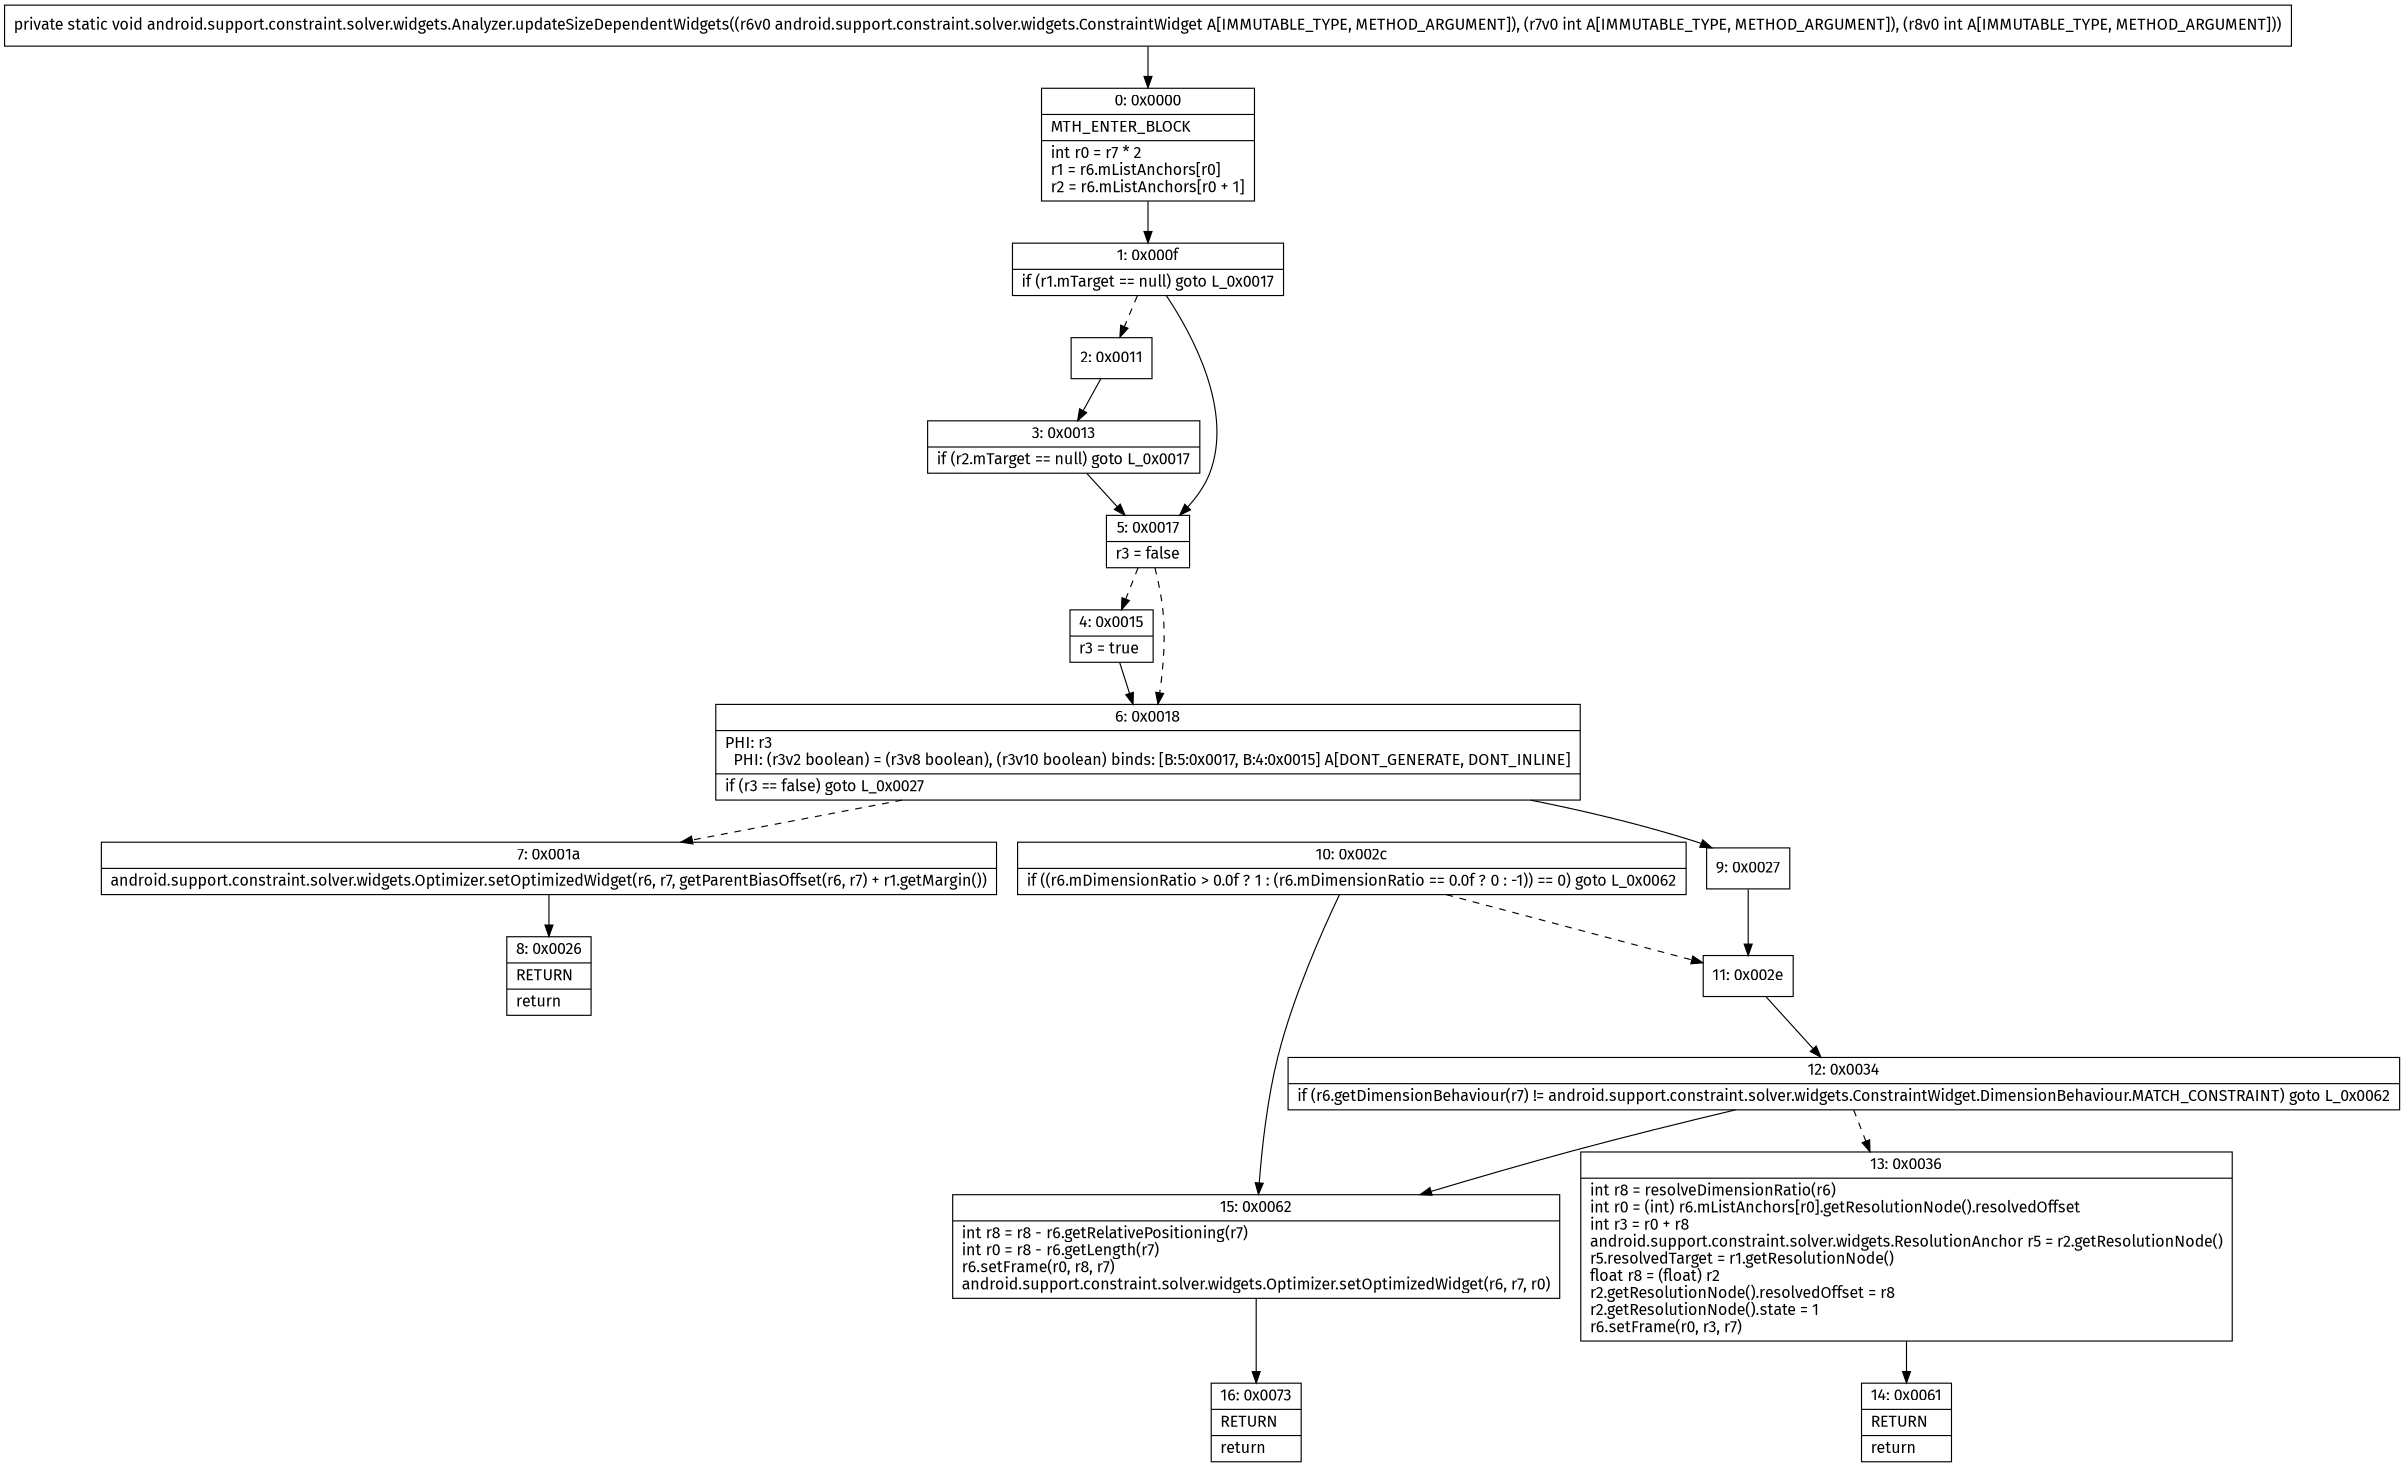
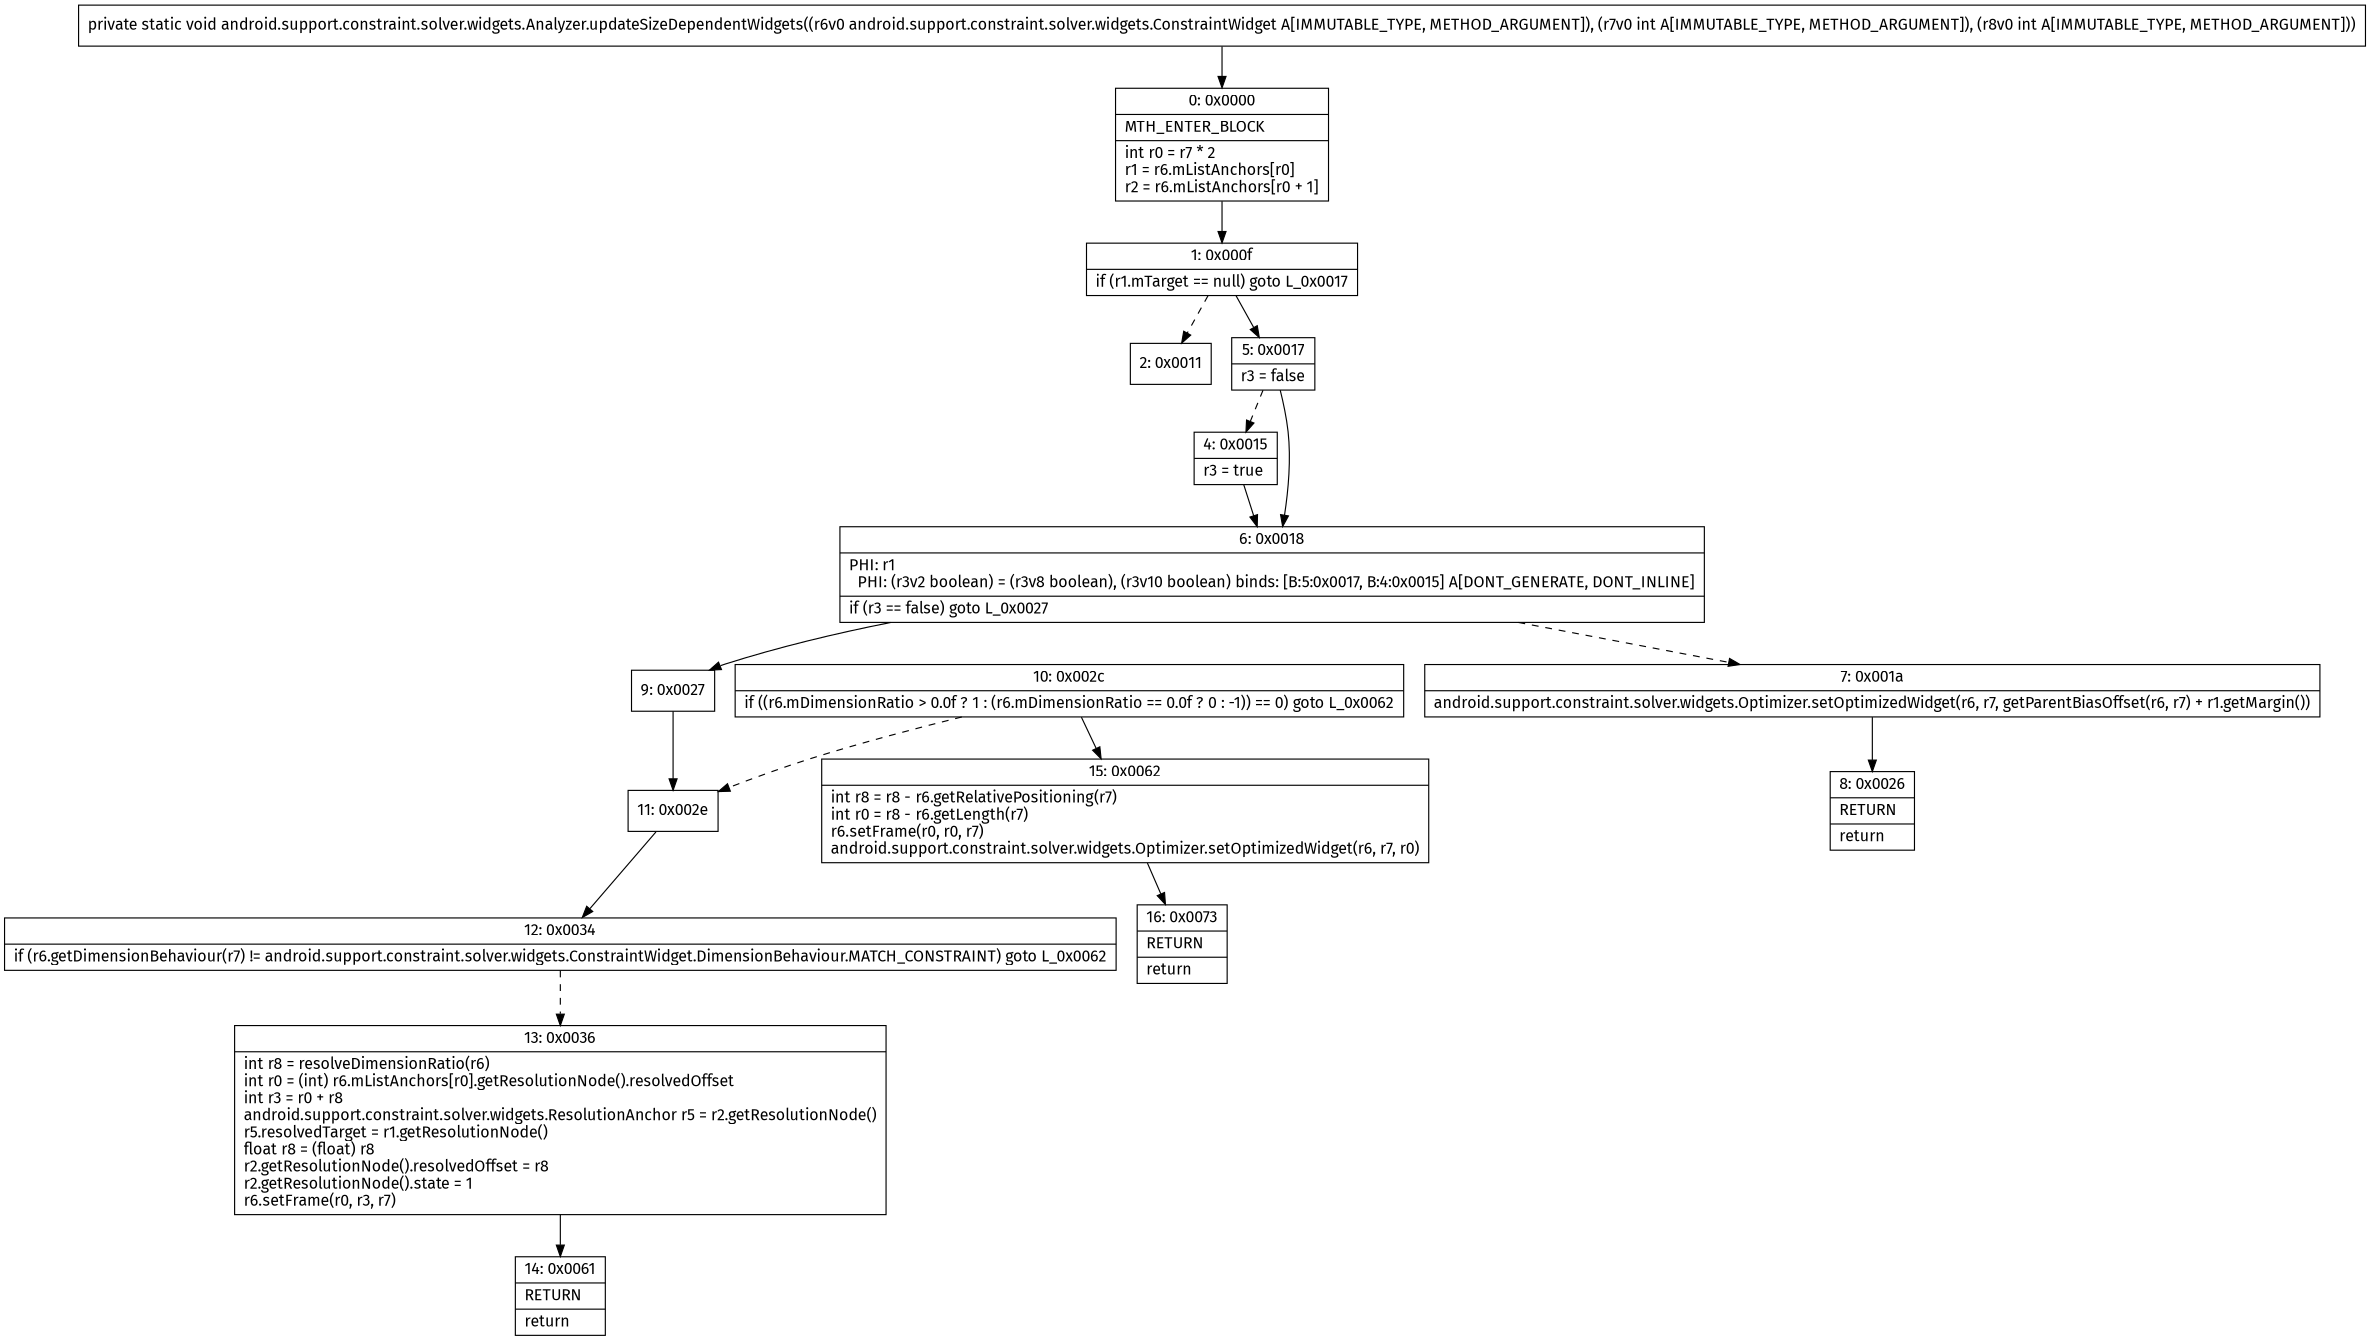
node "3: 0x0013": removed
edge "5: 0x0017" -> "6: 0x0018": style dashed -> solid
node "6: 0x0018": text "PHI: r3" -> "PHI: r1"
edge "12: 0x0034" -> "15: 0x0062": removed
node "15: 0x0062": text "r6.setFrame(r0, r8, r7)" -> "r6.setFrame(r0, r0, r7)"
node "13: 0x0036": text "float r8 = (float) r2" -> "float r8 = (float) r8"
